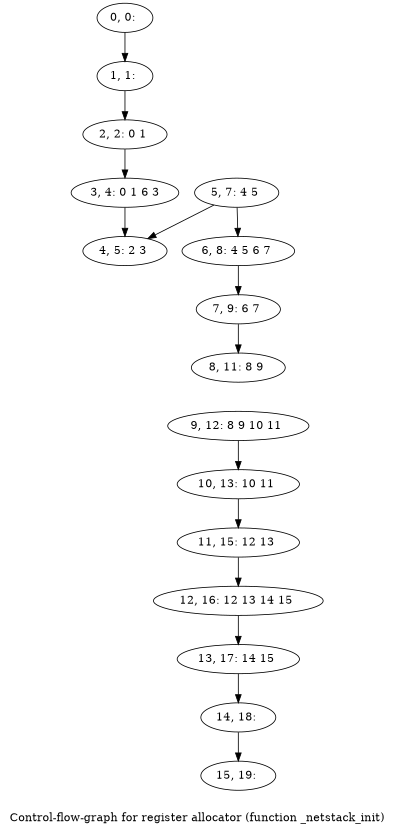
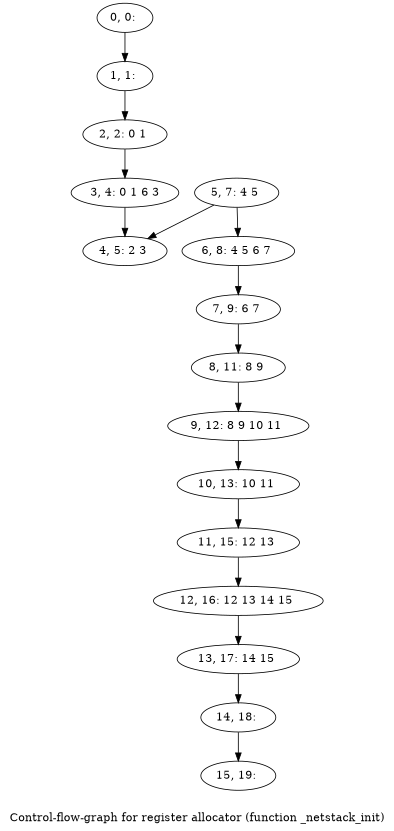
edge "8, 11: 8 9" -> "9, 12: 8 9 10 11": added
